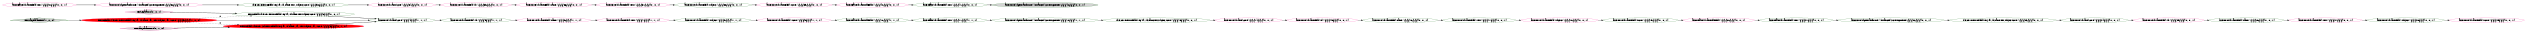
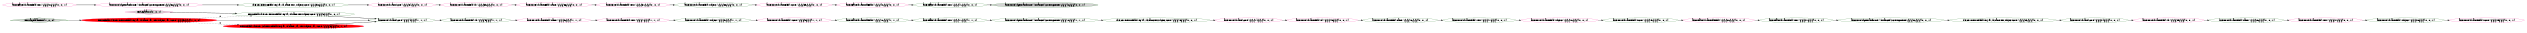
node "testManyParameters['0', '1', '0']": removed
